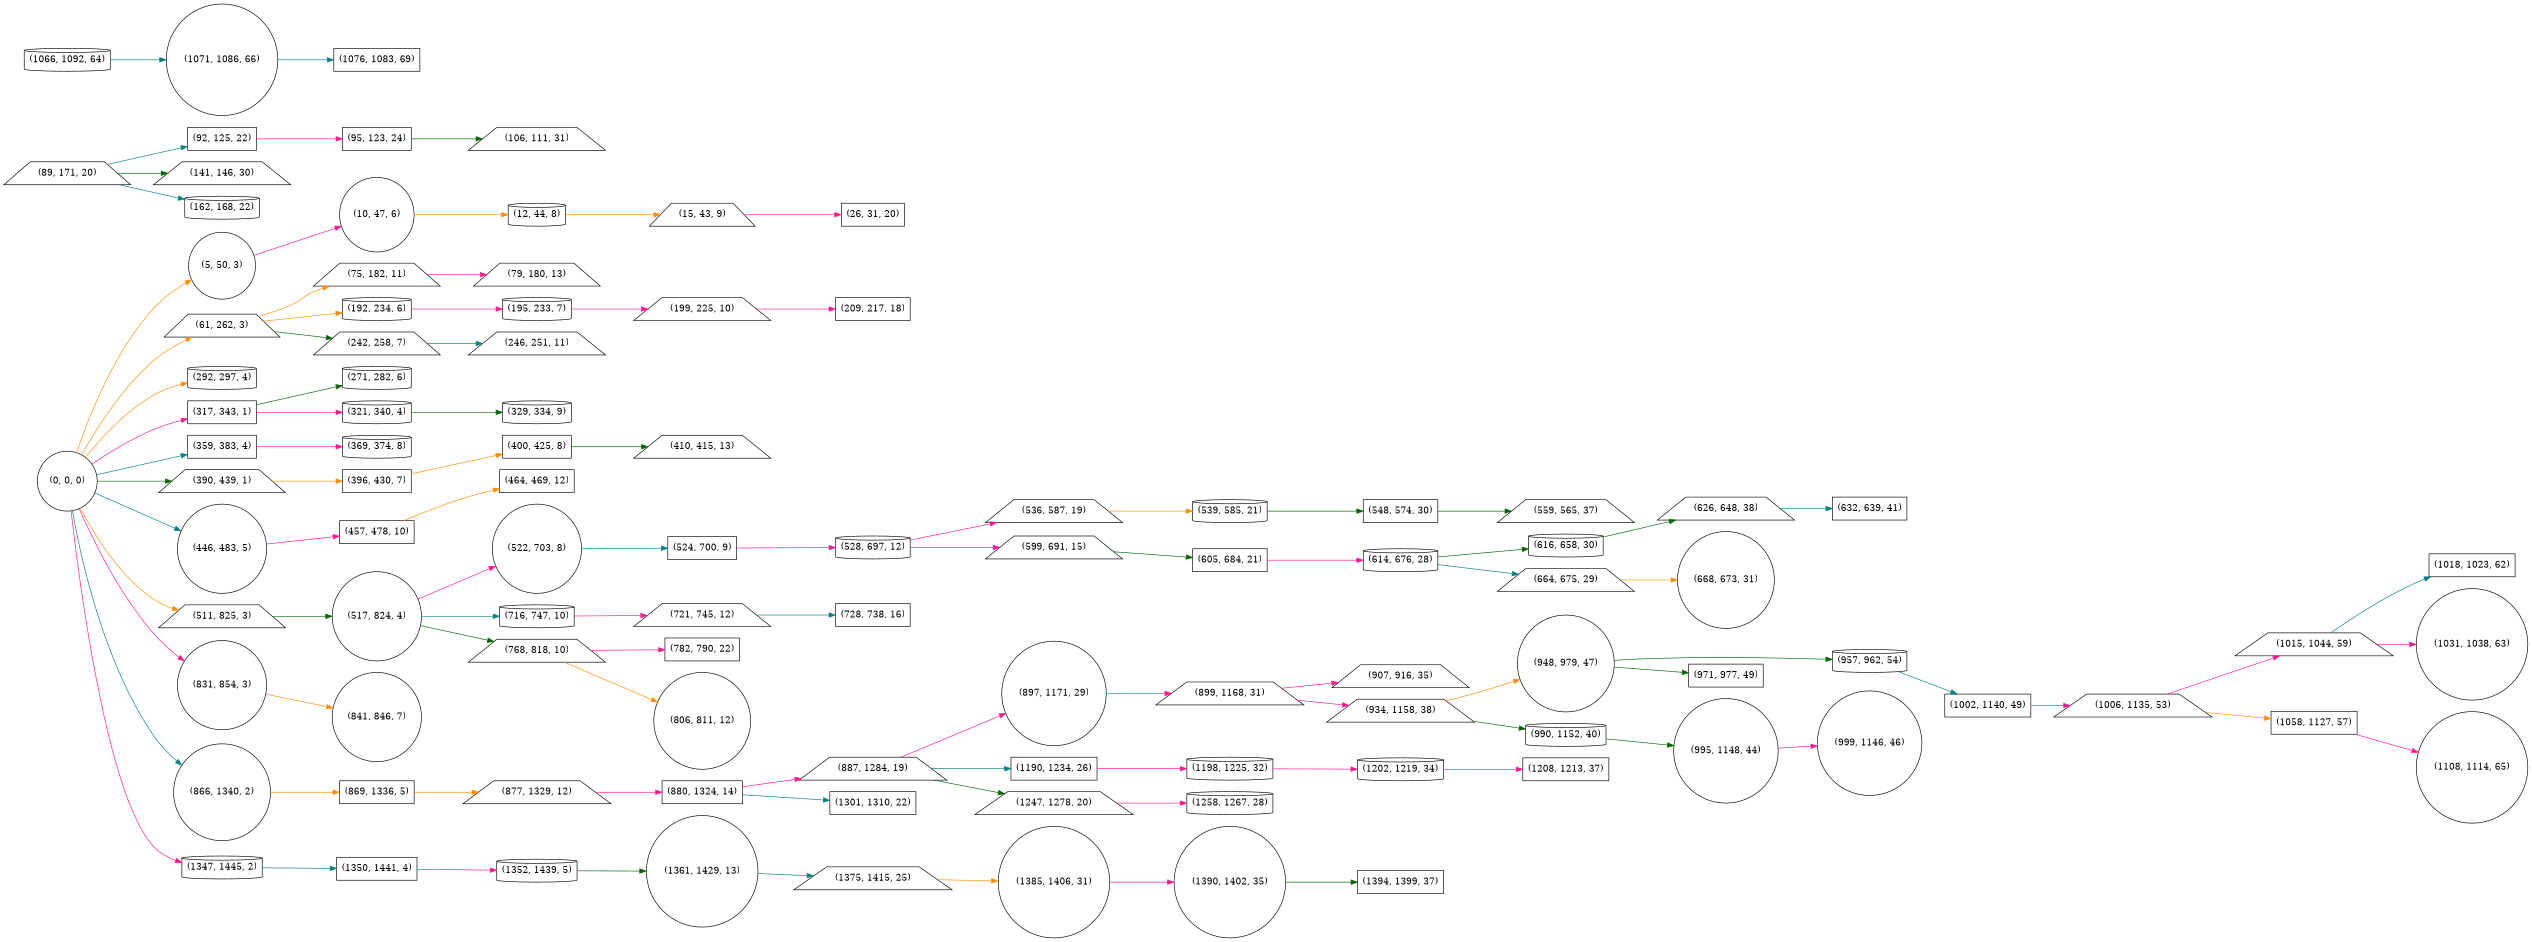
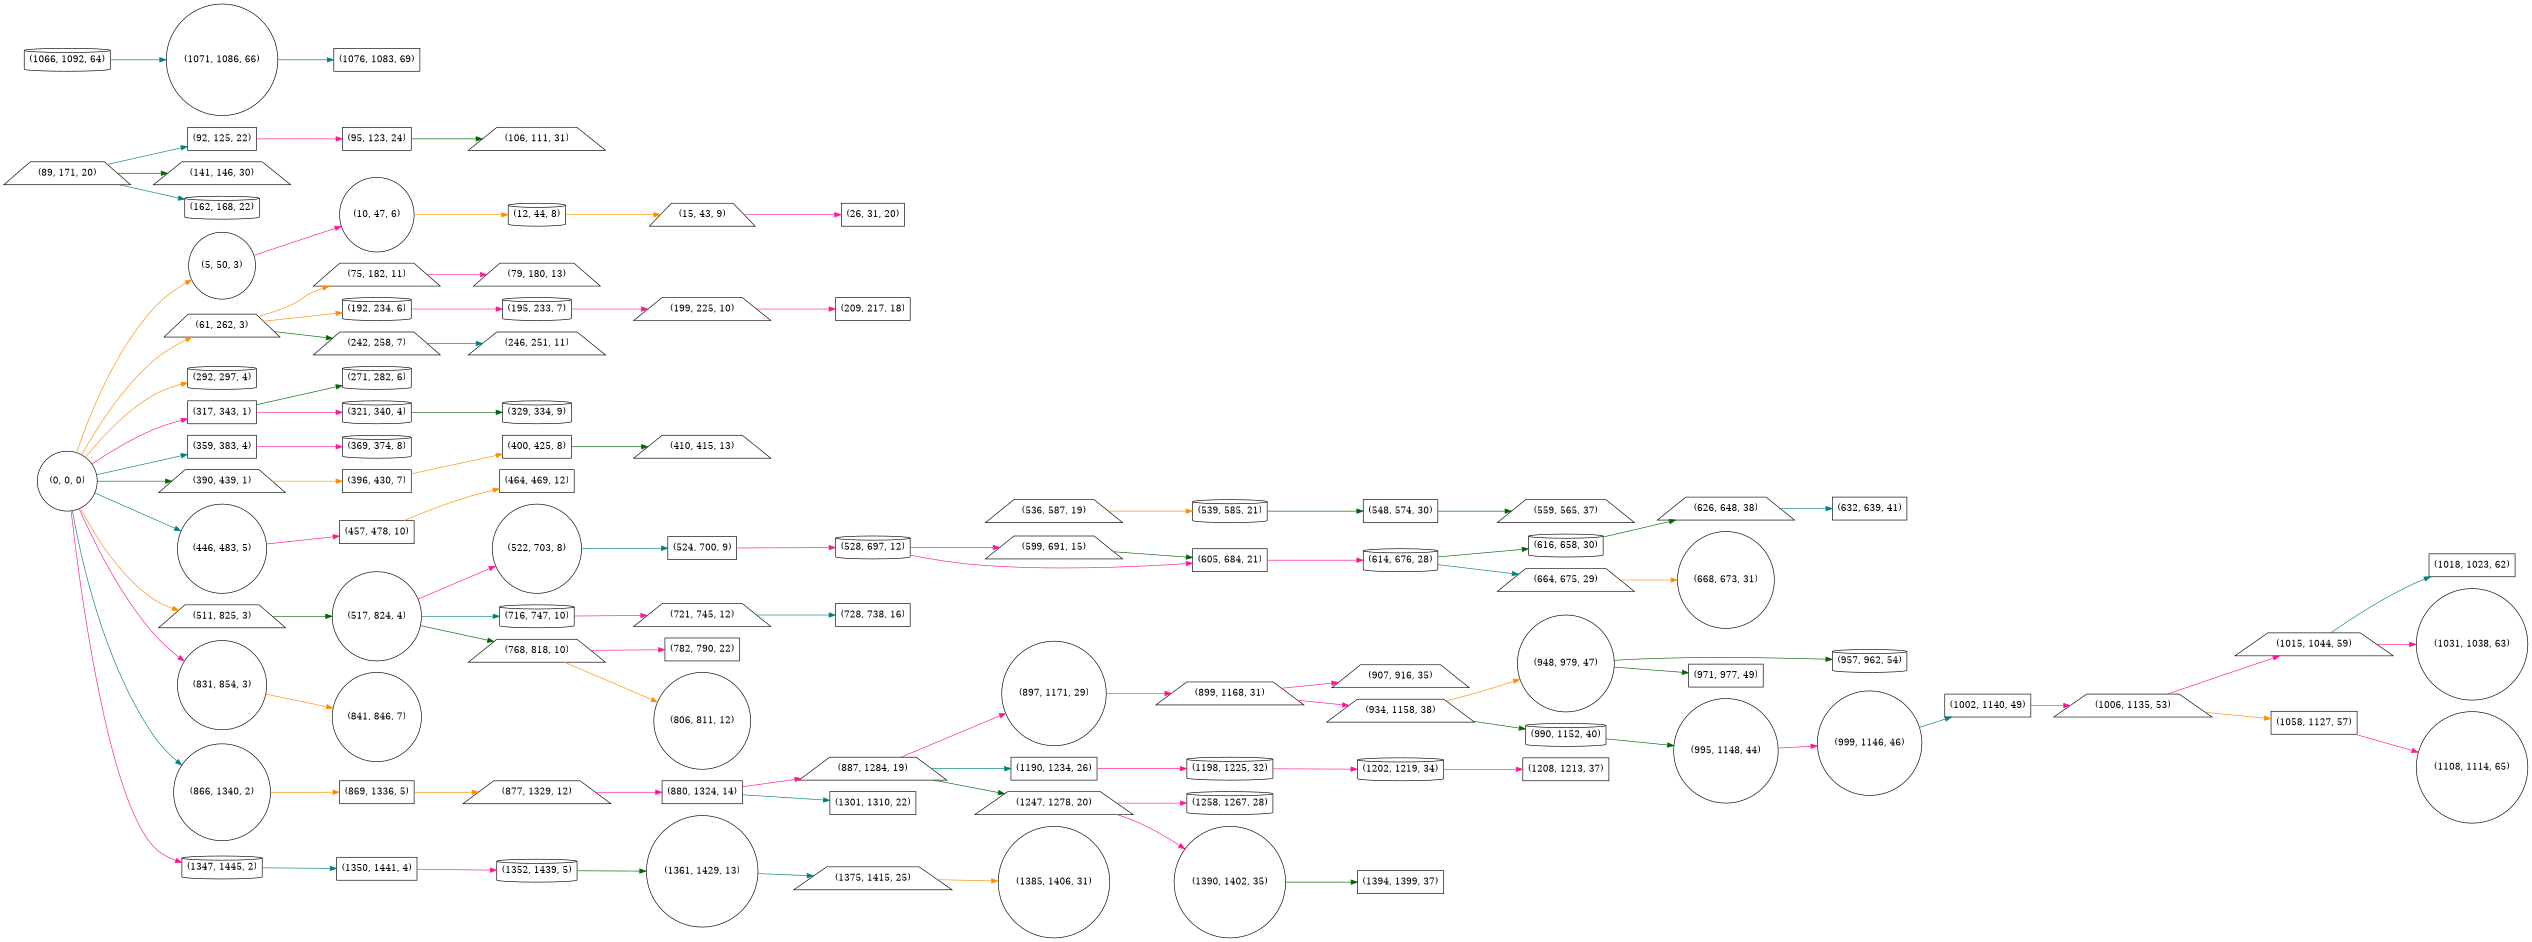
edge "(528, 697, 12)" -> "(536, 587, 19)": now "(528, 697, 12)" -> "(605, 684, 21)"
edge "(957, 962, 54)" -> "(1002, 1140, 49)": now "(999, 1146, 46)" -> "(1002, 1140, 49)"
edge "(1385, 1406, 31)" -> "(1390, 1402, 35)": now "(1247, 1278, 20)" -> "(1390, 1402, 35)"
